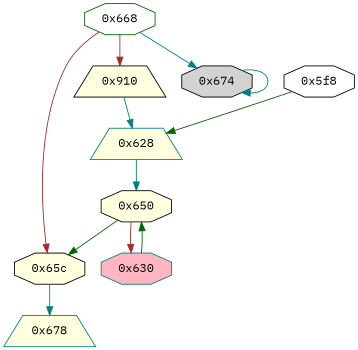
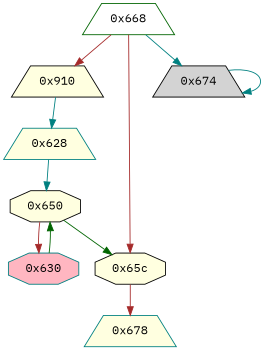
node "0x668": shape octagon -> trapezium
node "0x674": shape octagon -> trapezium
node "0x5f8": removed
edge "0x65c" -> "0x678": color teal -> brown
